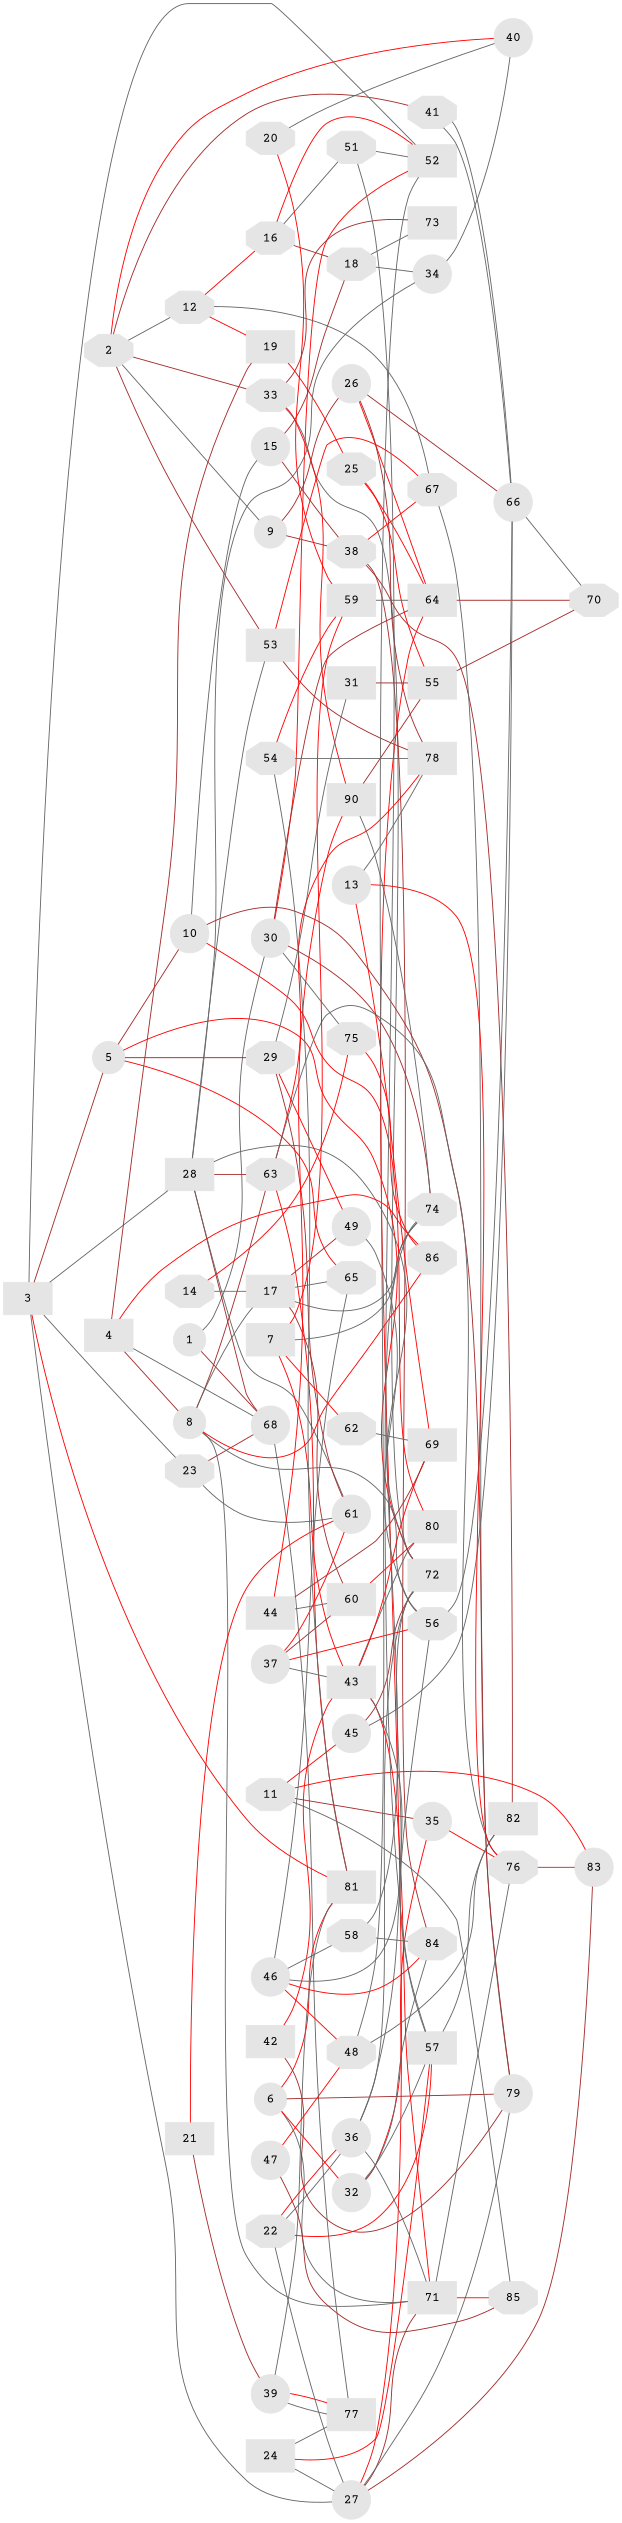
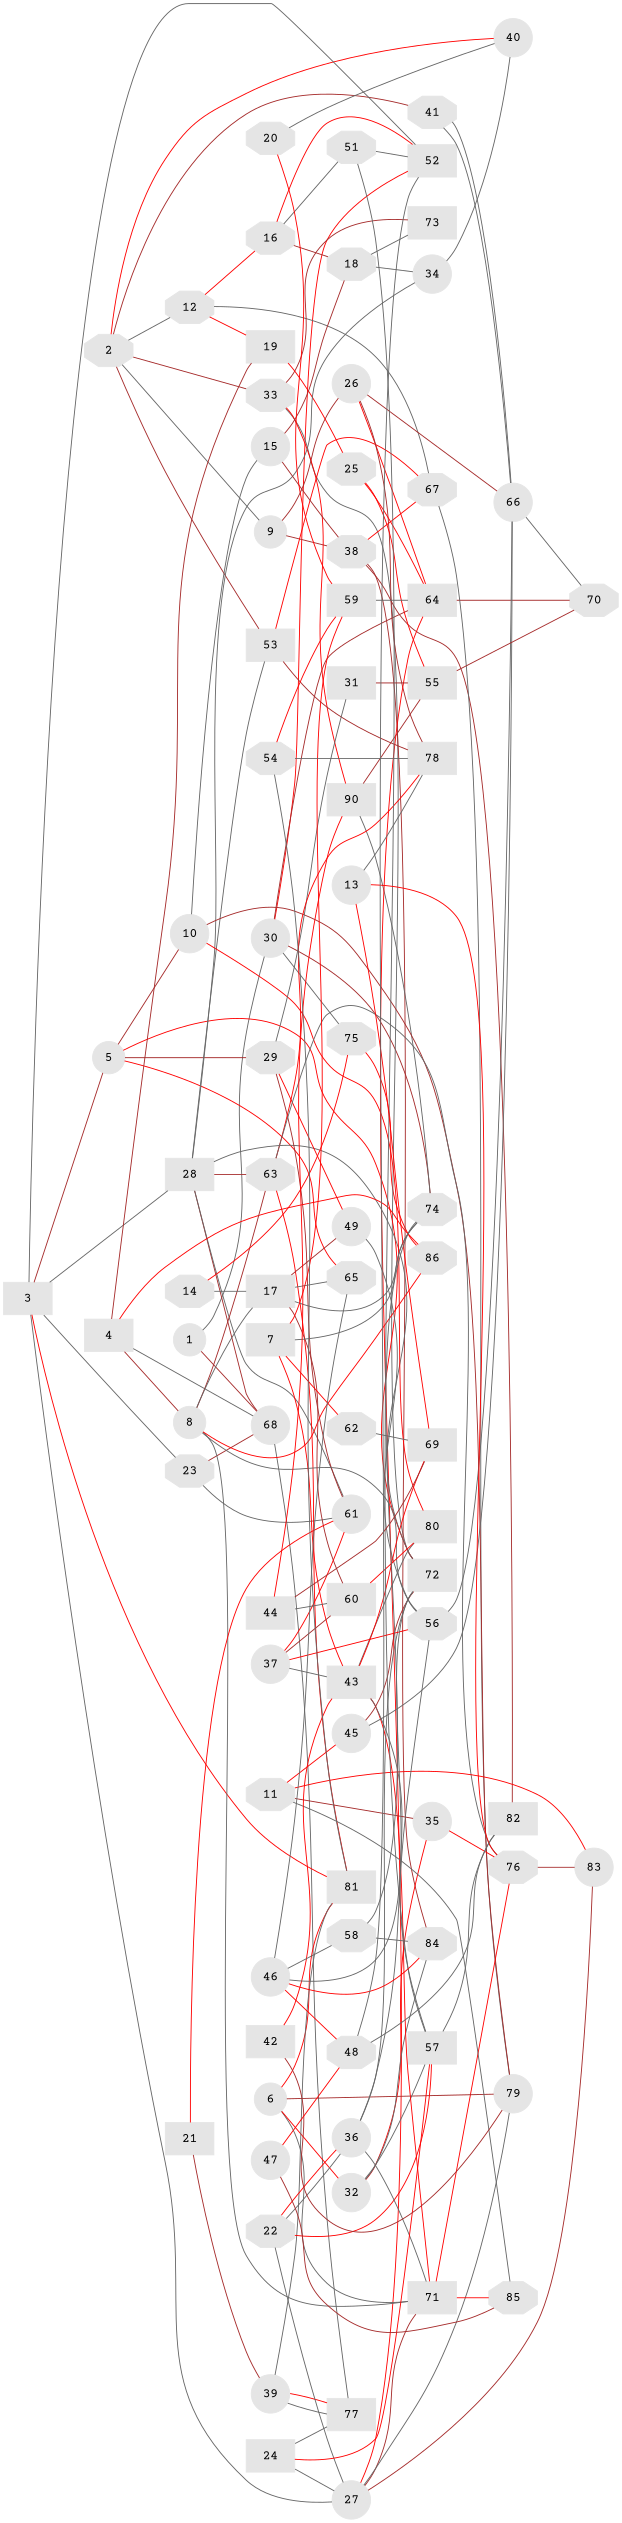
edge "76" -- "71": color gray40 -> red
